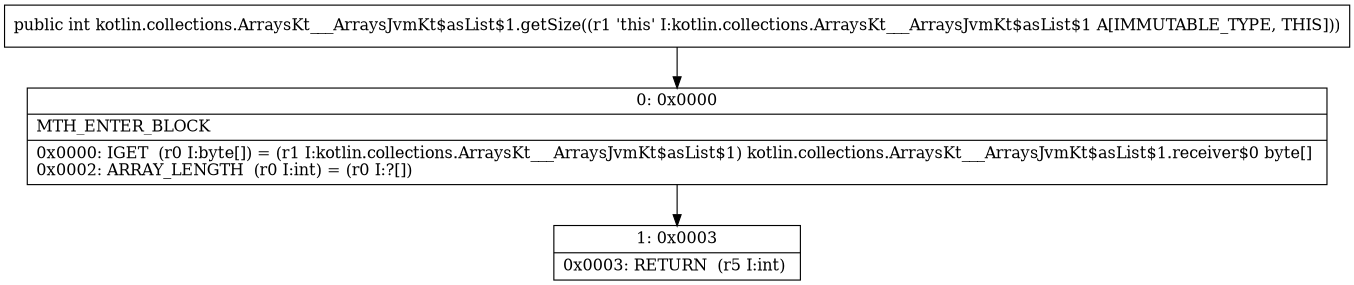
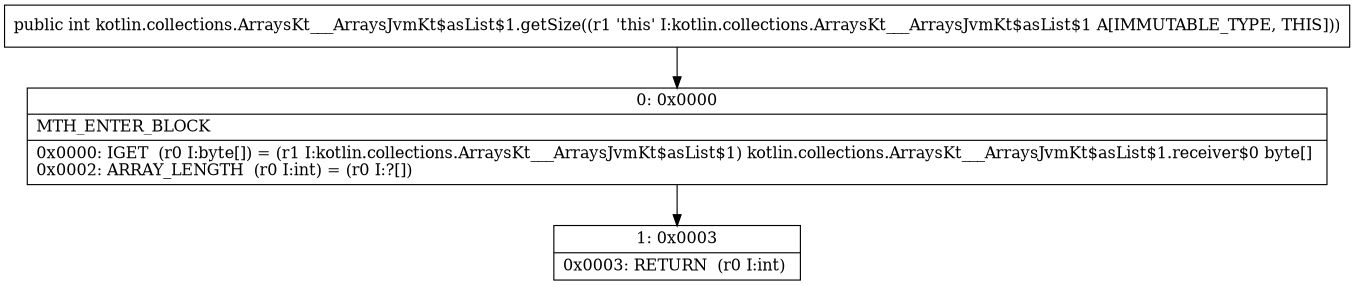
node "1: 0x0003": text "0x0003: RETURN  (r5 I:int)" -> "0x0003: RETURN  (r0 I:int)"
